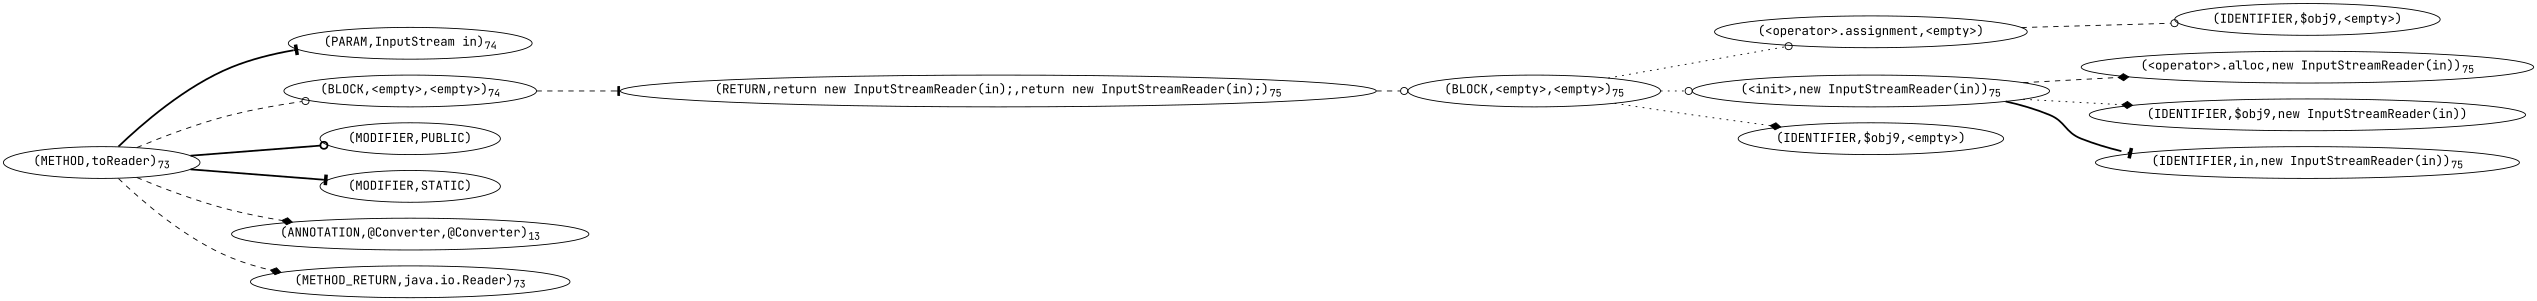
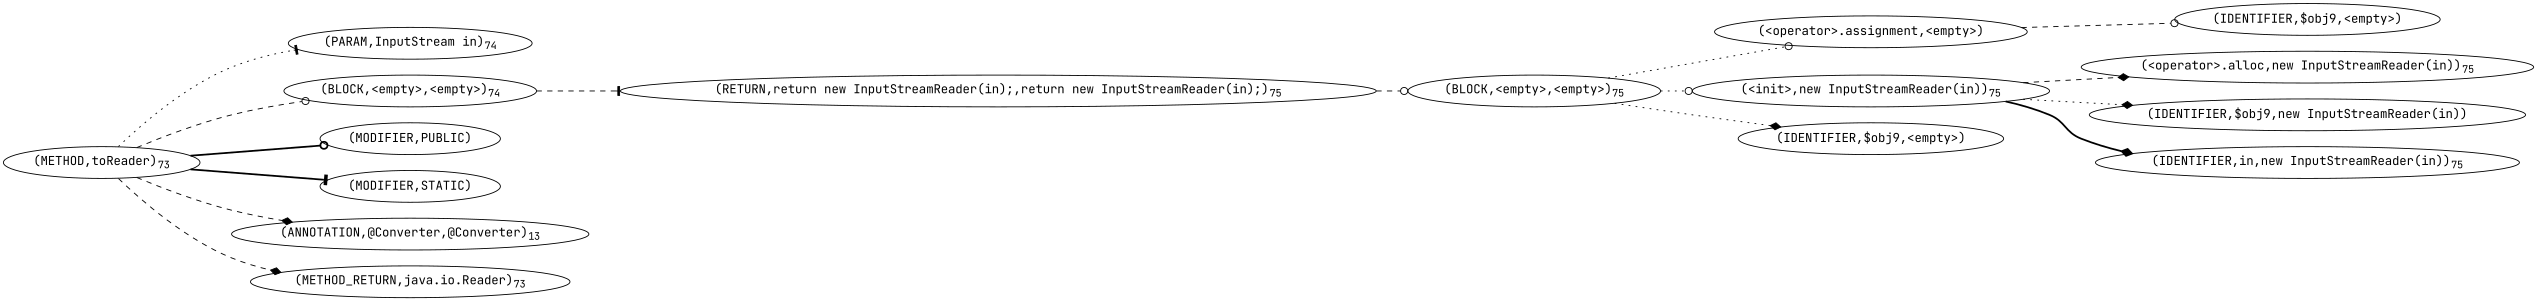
edge "(METHOD,toReader)" -> "(PARAM,InputStream in)": style bold -> dotted
edge "(<init>,new InputStreamReader(in))" -> "(IDENTIFIER,in,new InputStreamReader(in))": arrowhead tee -> diamond
